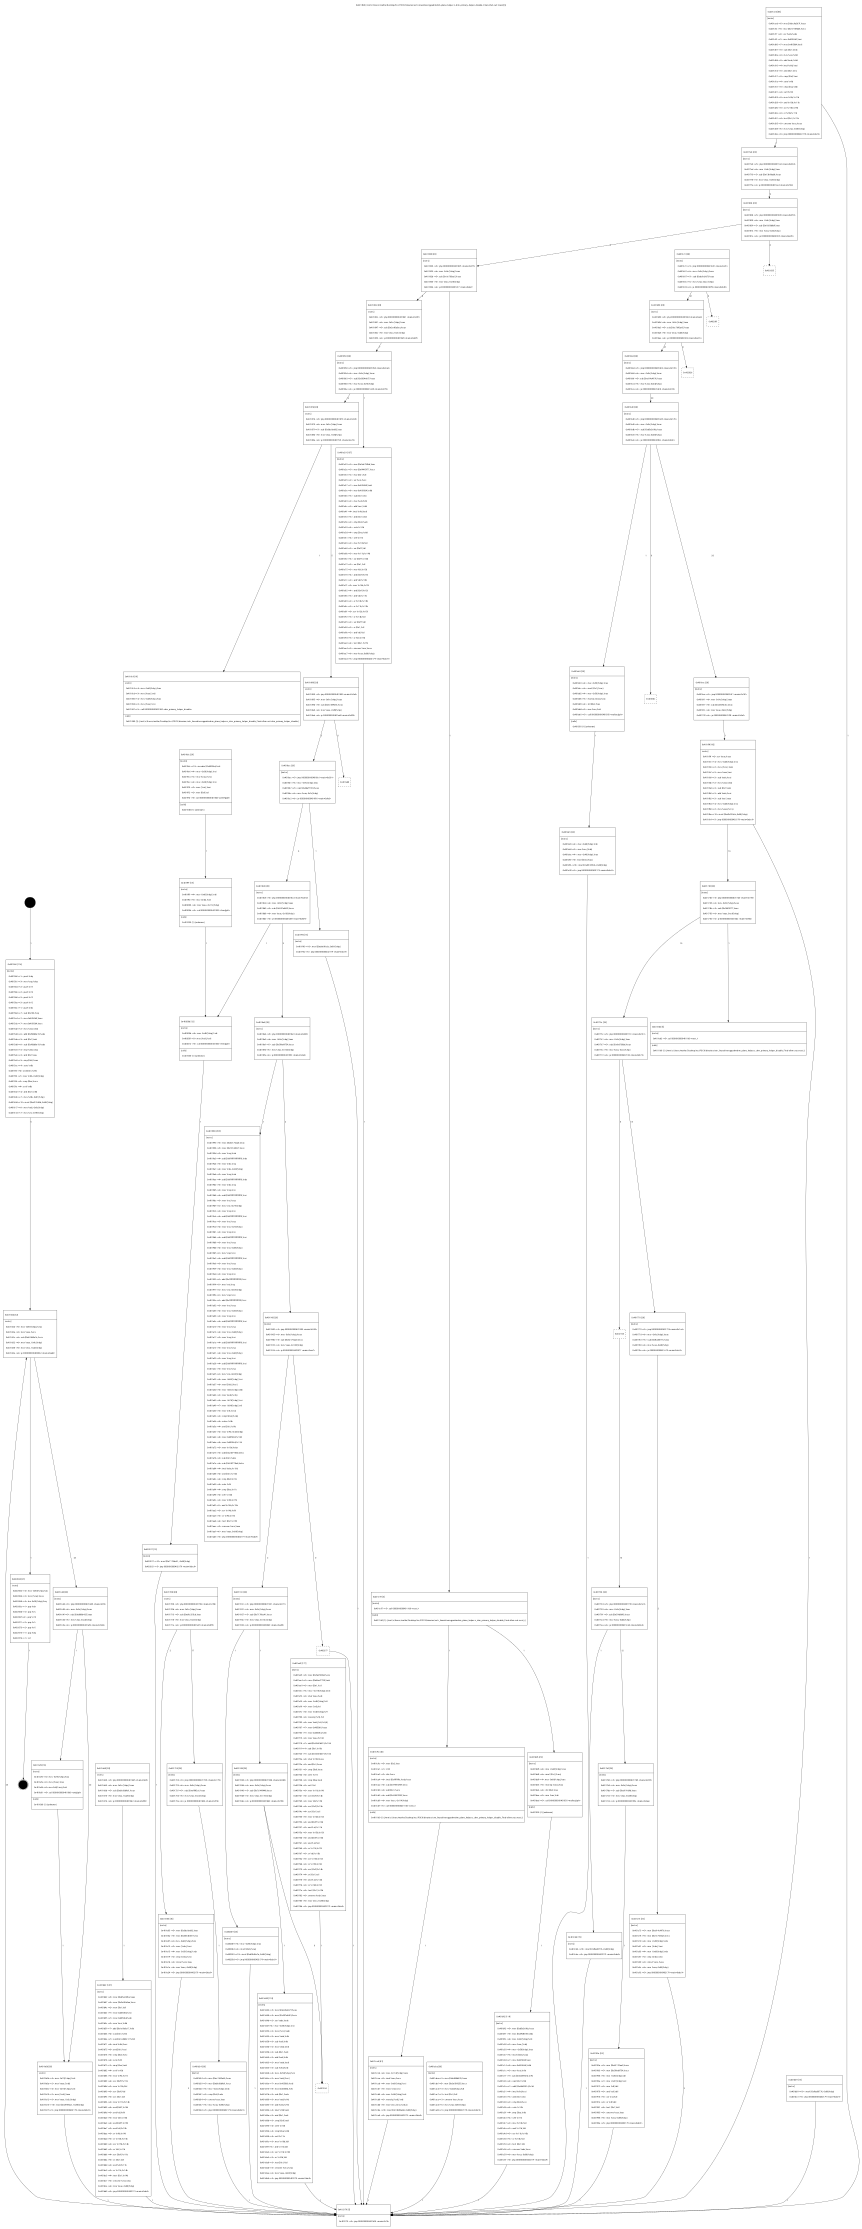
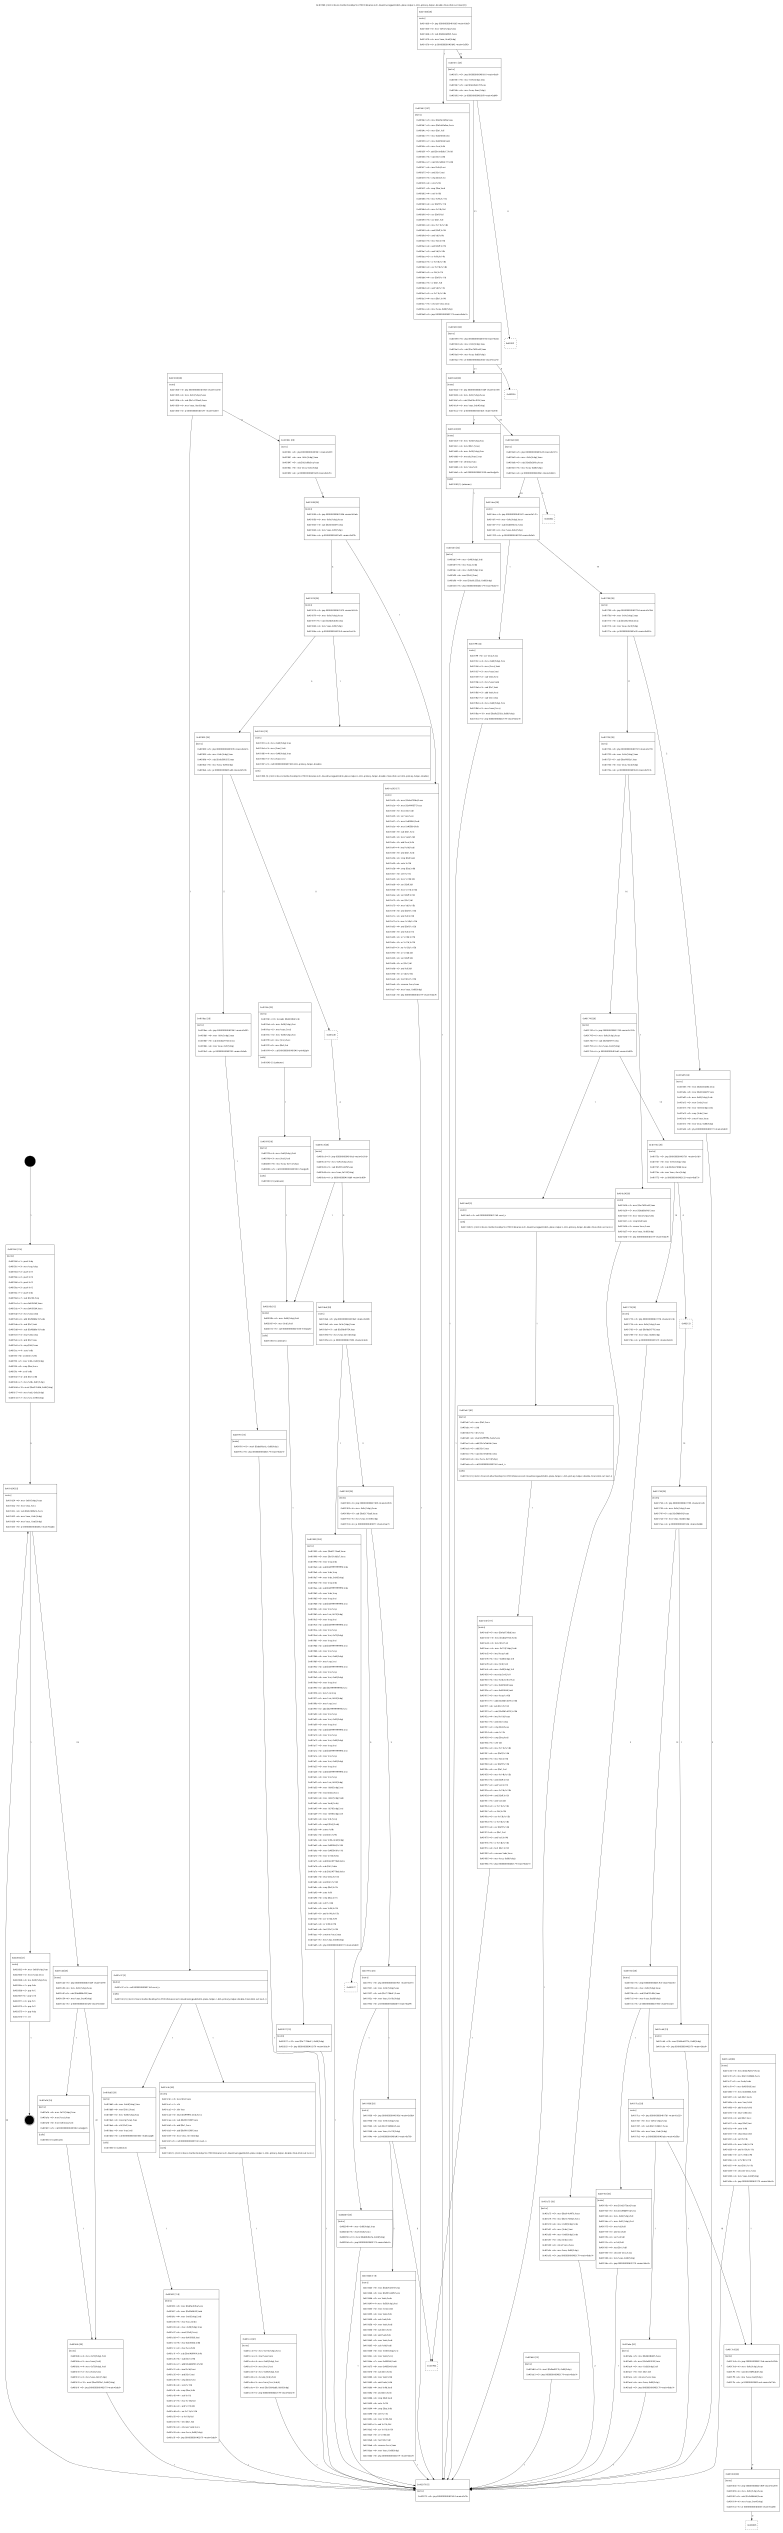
edge "0x401660 [28]" -> "0x40167c [28]": added, label "21"
edge "0x401804 [28]" -> "0x401820 [28]": removed, label "9"
edge "0x4016d0 [28]" -> "0x401dc8 [29]": now "0x4016b4 [28]" -> "0x401dc8 [29]"
edge "0x4016ec [28]" -> "0x401708 [28]": added, label "19"
edge "0x4018ac [28]" -> "0x4018c8 [28]": now "0x401ad8" -> "0x4018c8 [28]"
edge "0x401f9f [42]" -> "0x401740 [28]": now "0x401724 [28]" -> "0x401740 [28]"
node "0x401eb7 [40]": added
edge "0x402077" -> "0x402179 [5]": now "0x401993 [295]" -> "0x402179 [5]"
node "0x4017cc [28]": added
